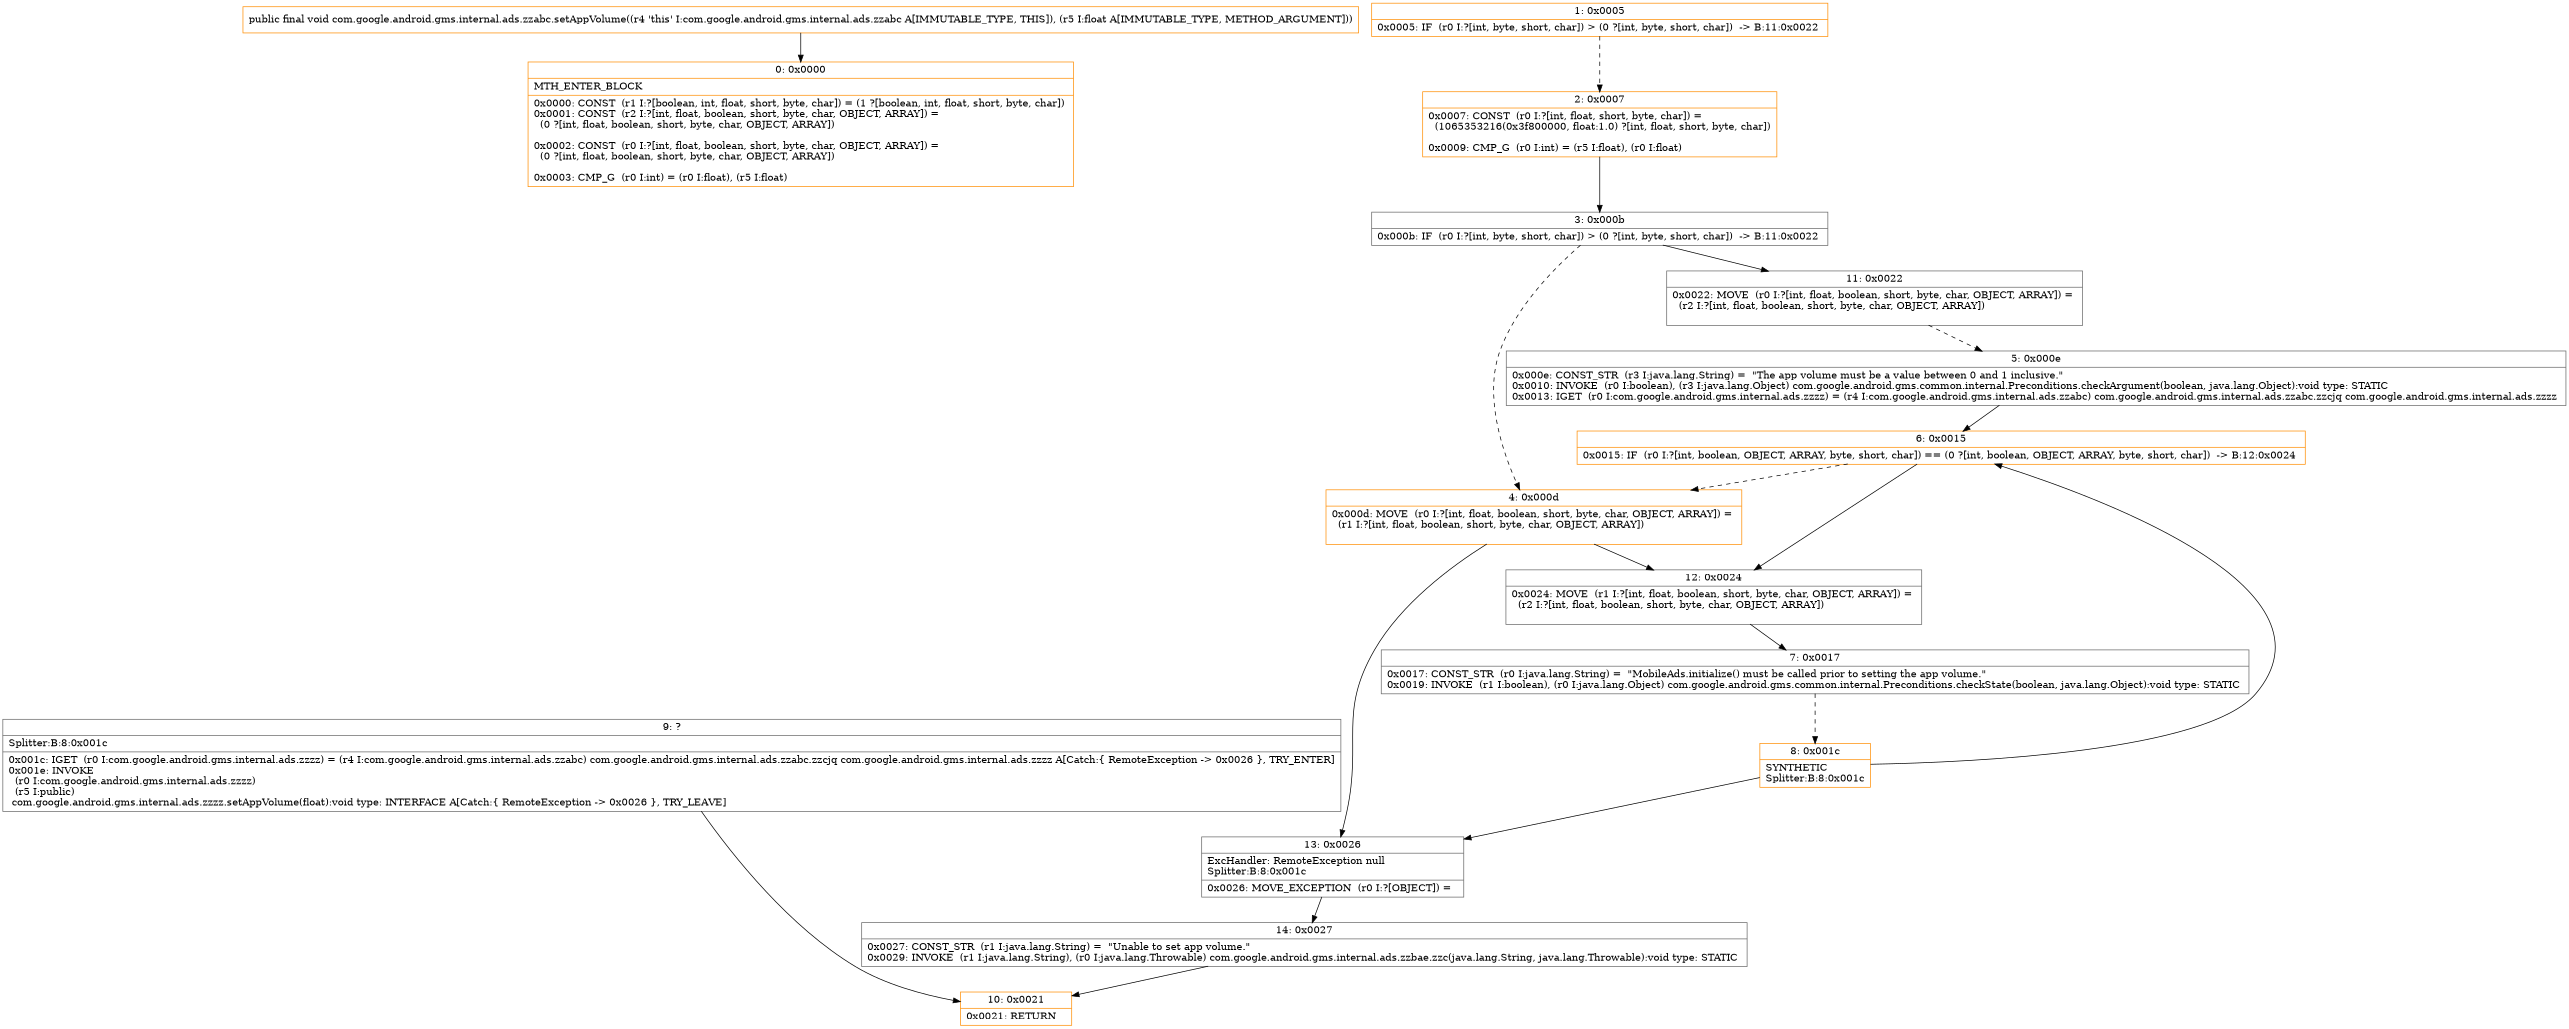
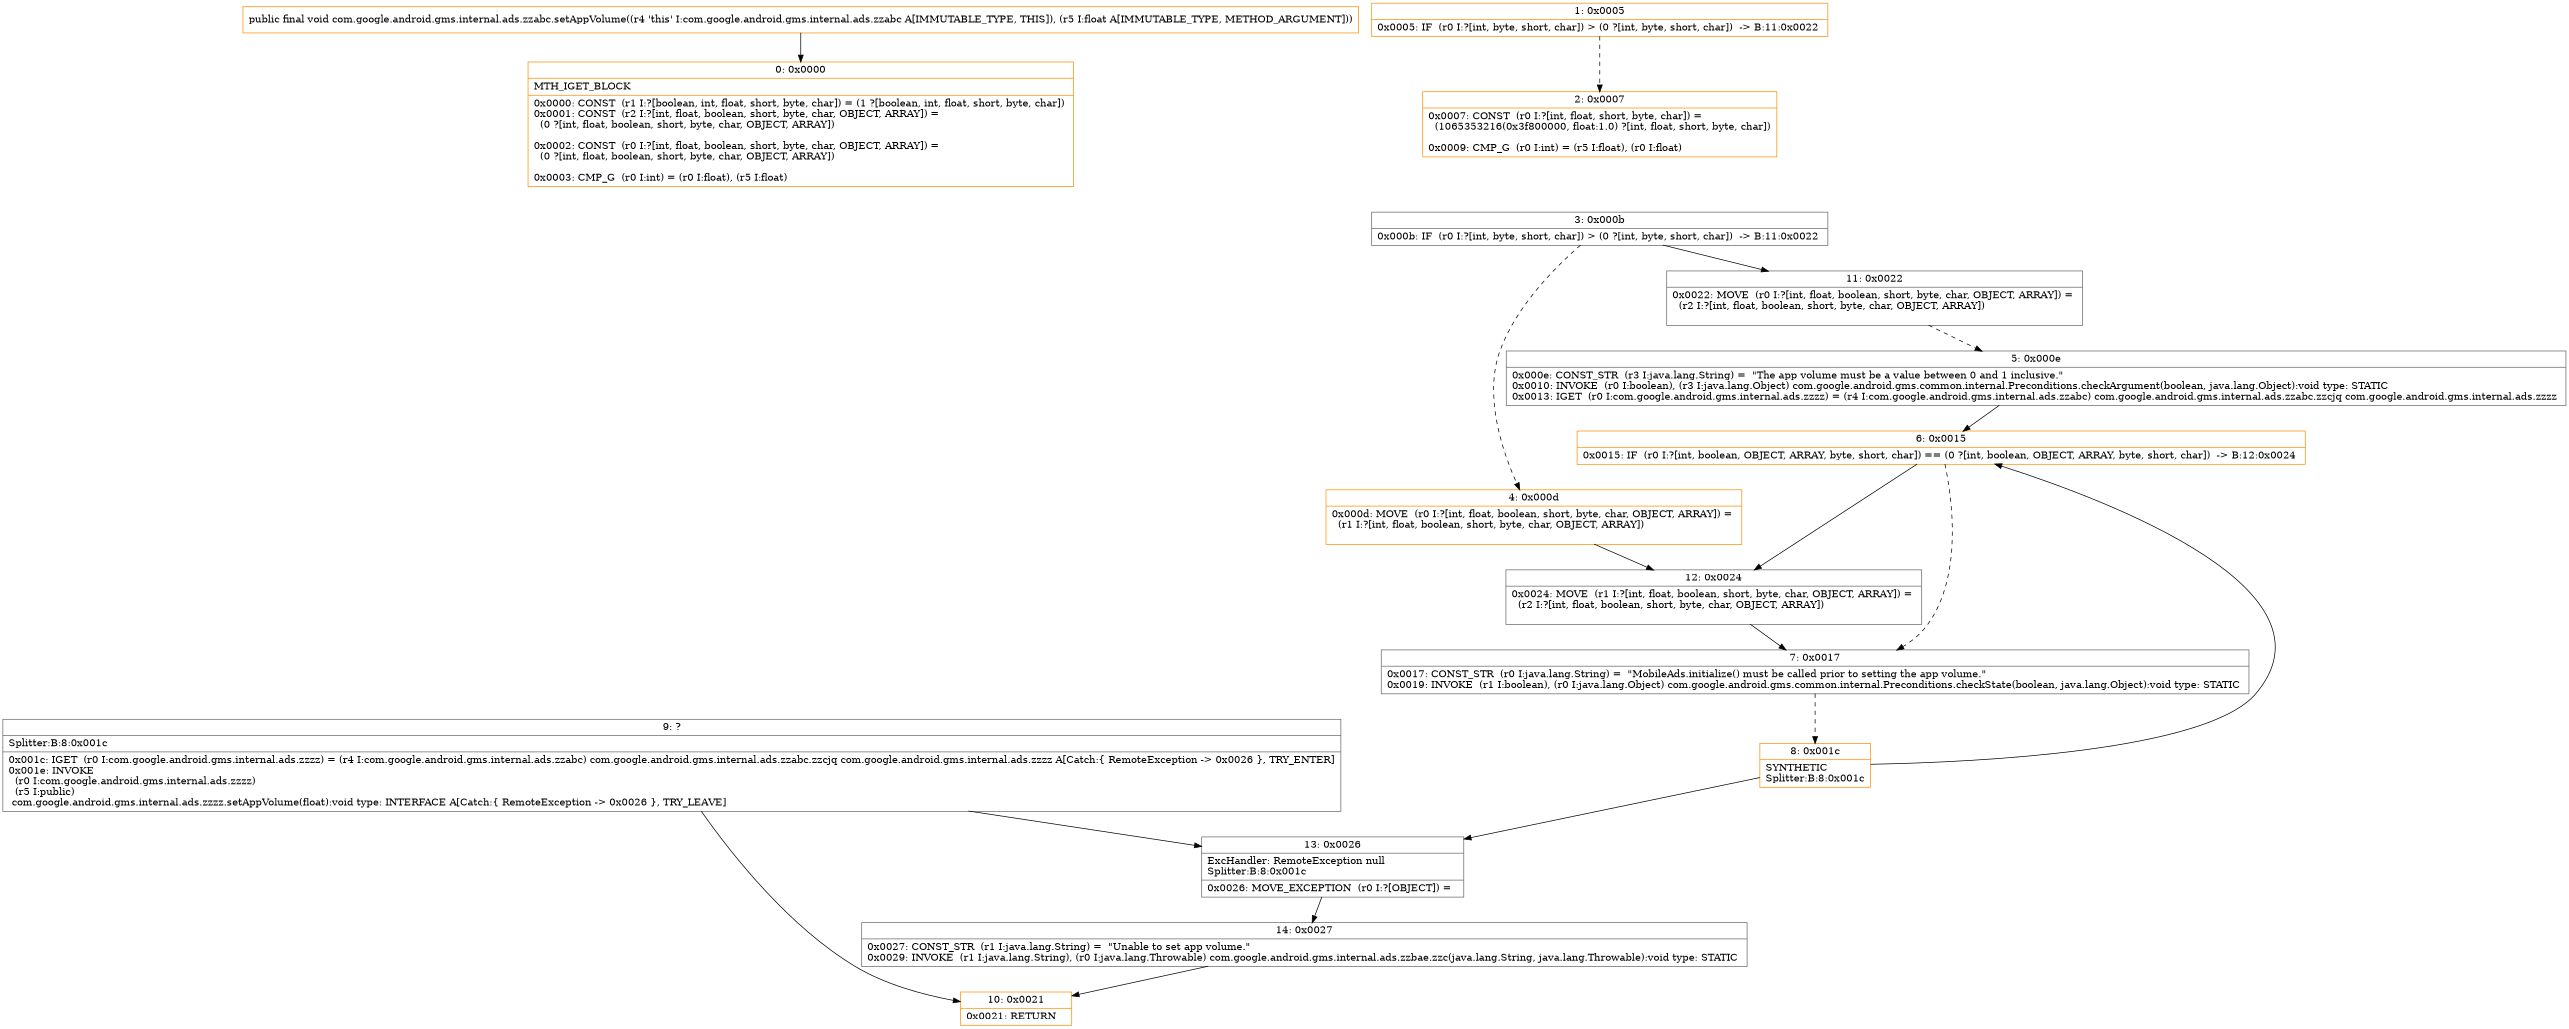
node "0: 0x0000": text "MTH_ENTER_BLOCK" -> "MTH_IGET_BLOCK"
edge "2: 0x0007" -> "3: 0x000b": removed
edge "6: 0x0015" -> "4: 0x000d": now "6: 0x0015" -> "7: 0x0017"
edge "4: 0x000d" -> "13: 0x0026": now "9: ?" -> "13: 0x0026"
